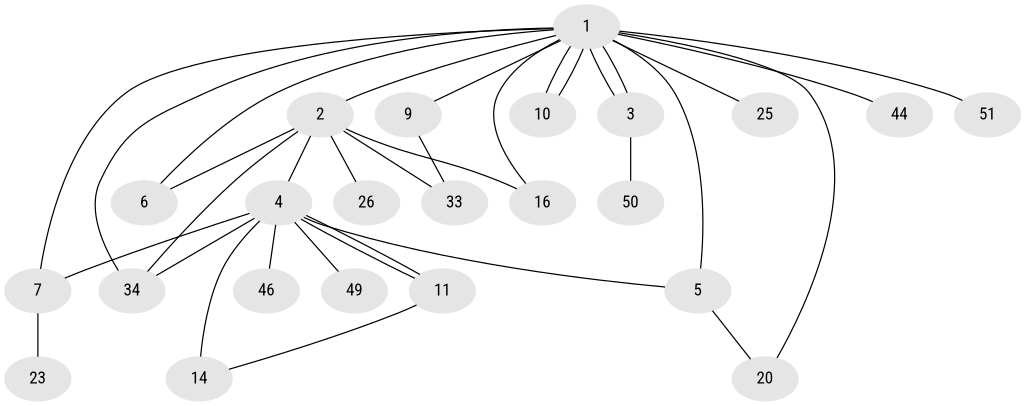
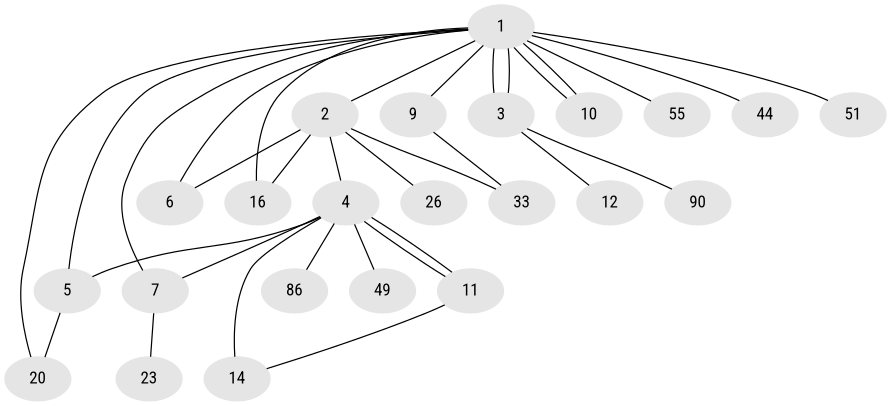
node "25": label "25" -> "55"
node "12": added
node "50": label "50" -> "90"
node "34": removed
node "46": label "46" -> "86"
